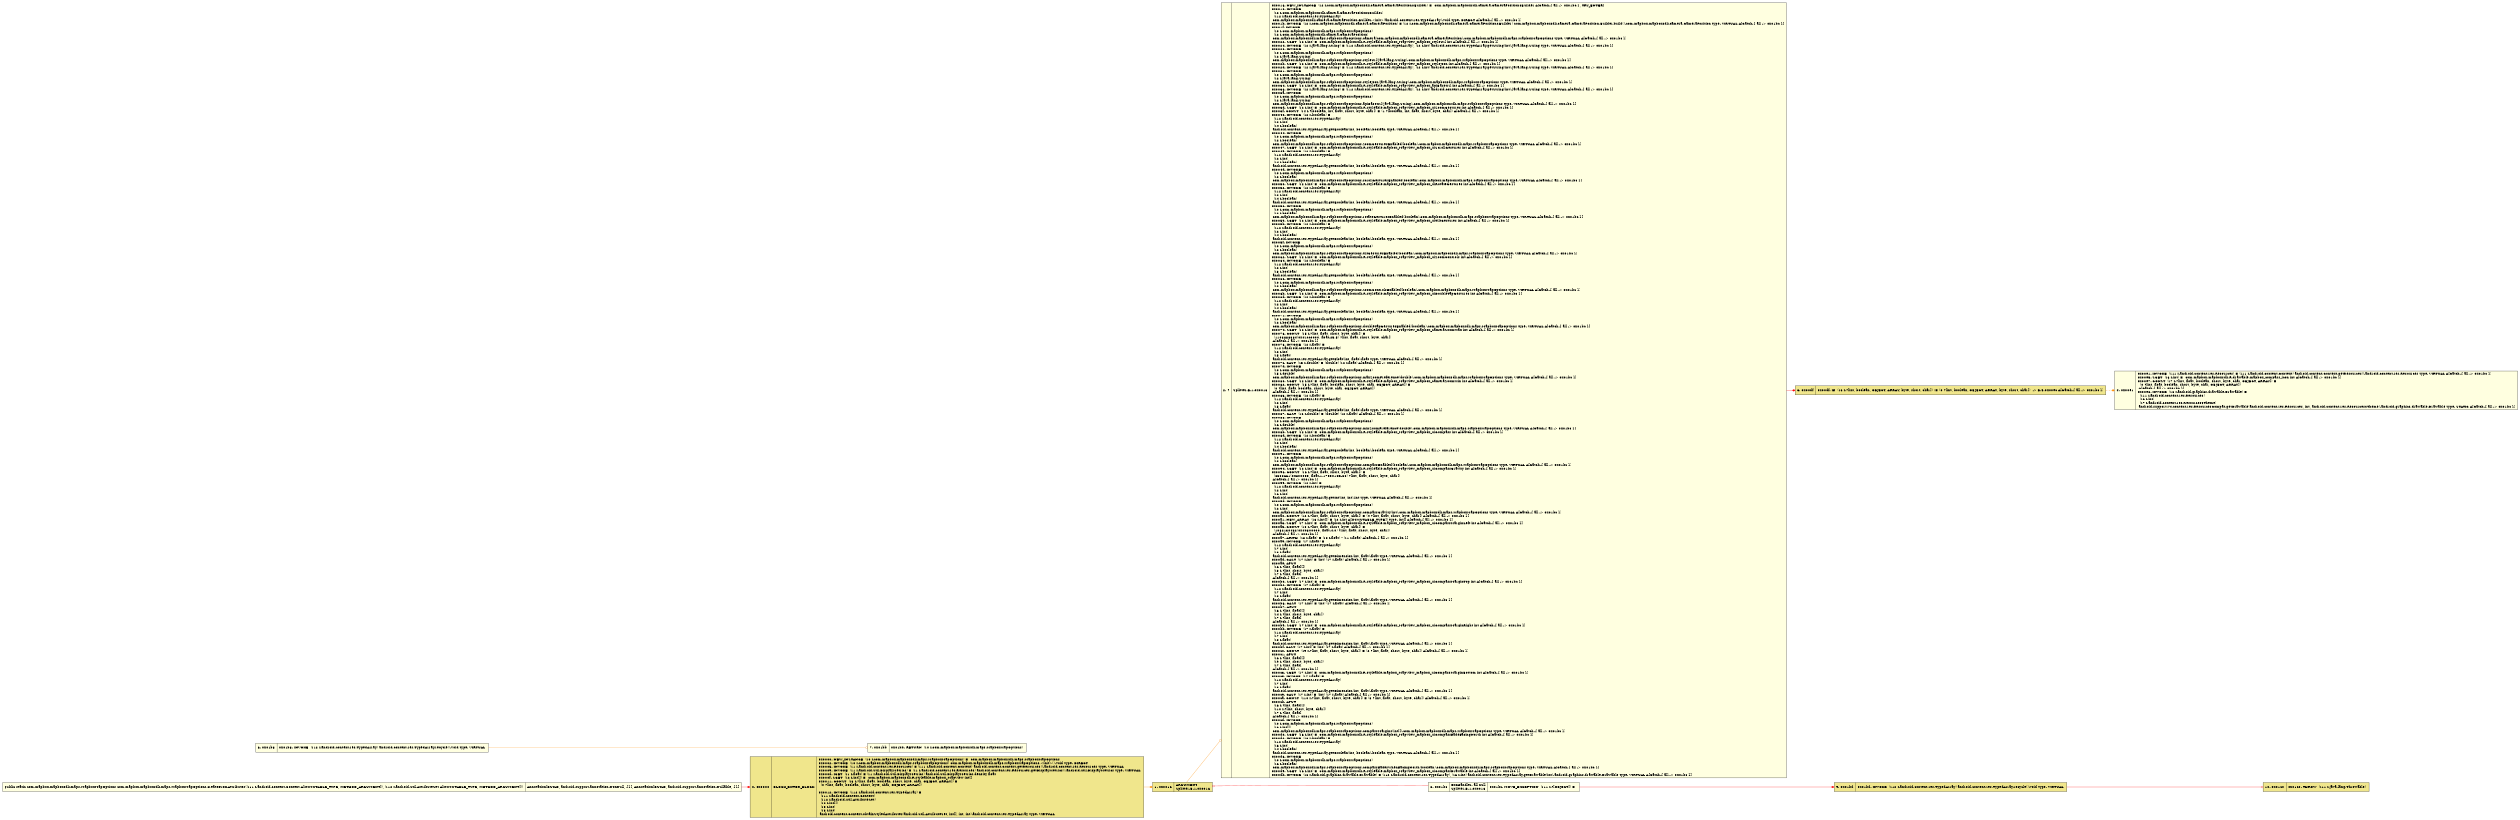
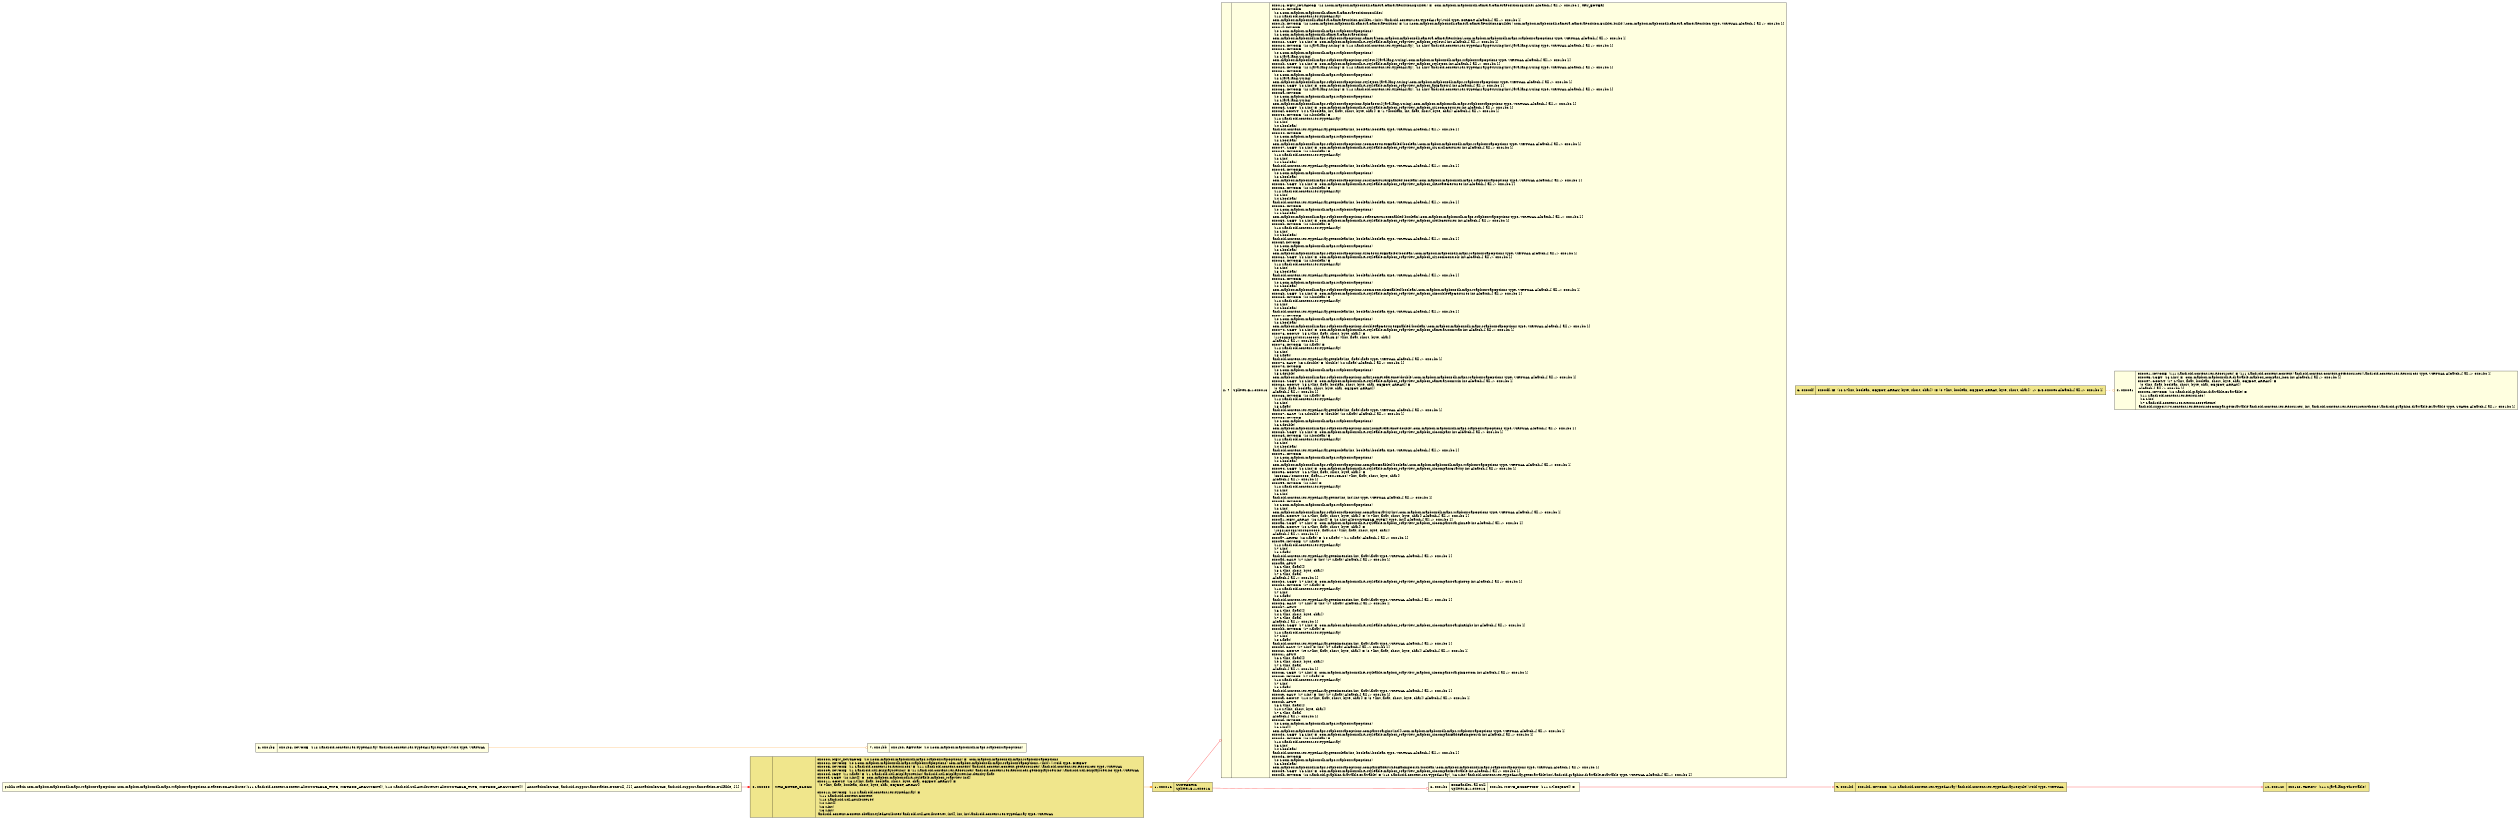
edge "2: ?" -> "3: 0x00df": removed
edge "3: 0x00df" -> "4: 0x00e1": arrowhead diamond -> odot
edge "1: 0x0016" -> "2: ?": color darkorange -> red
node "1: 0x0016": text "ARGUMENT" -> "SYNTHETIC"
edge "8: 0x01bc" -> "1: 0x0016": reversed
node "0: 0x0000": text "BLOCK_ENTER_BLOCK" -> "MTH_ENTER_BLOCK"
edge "8: 0x01bc" -> "9: 0x01bd": arrowhead diamond -> odot
